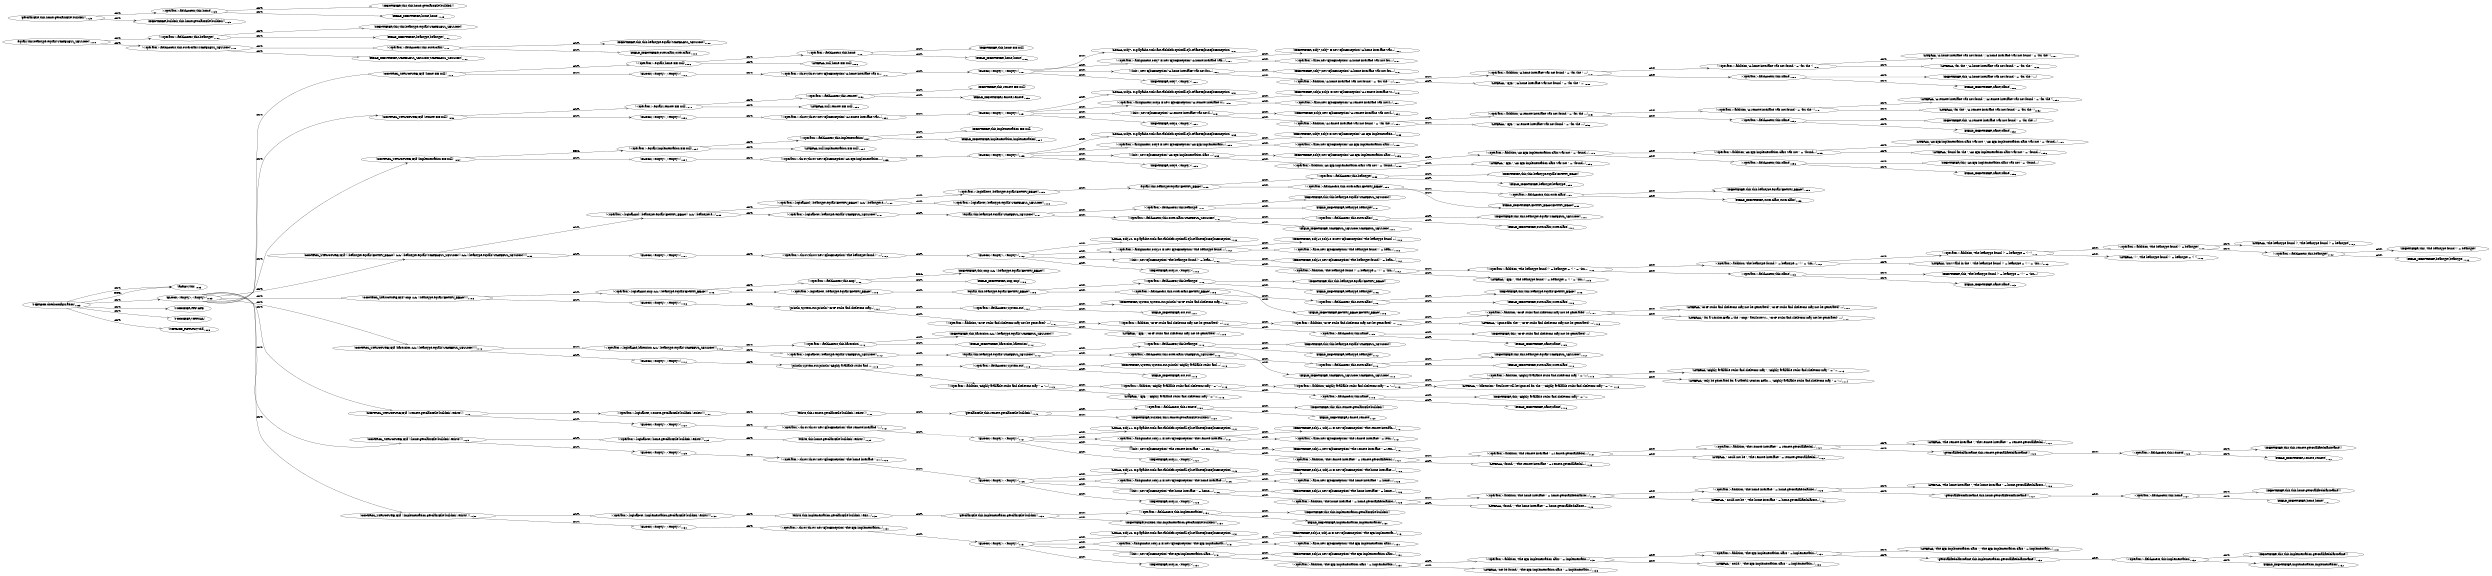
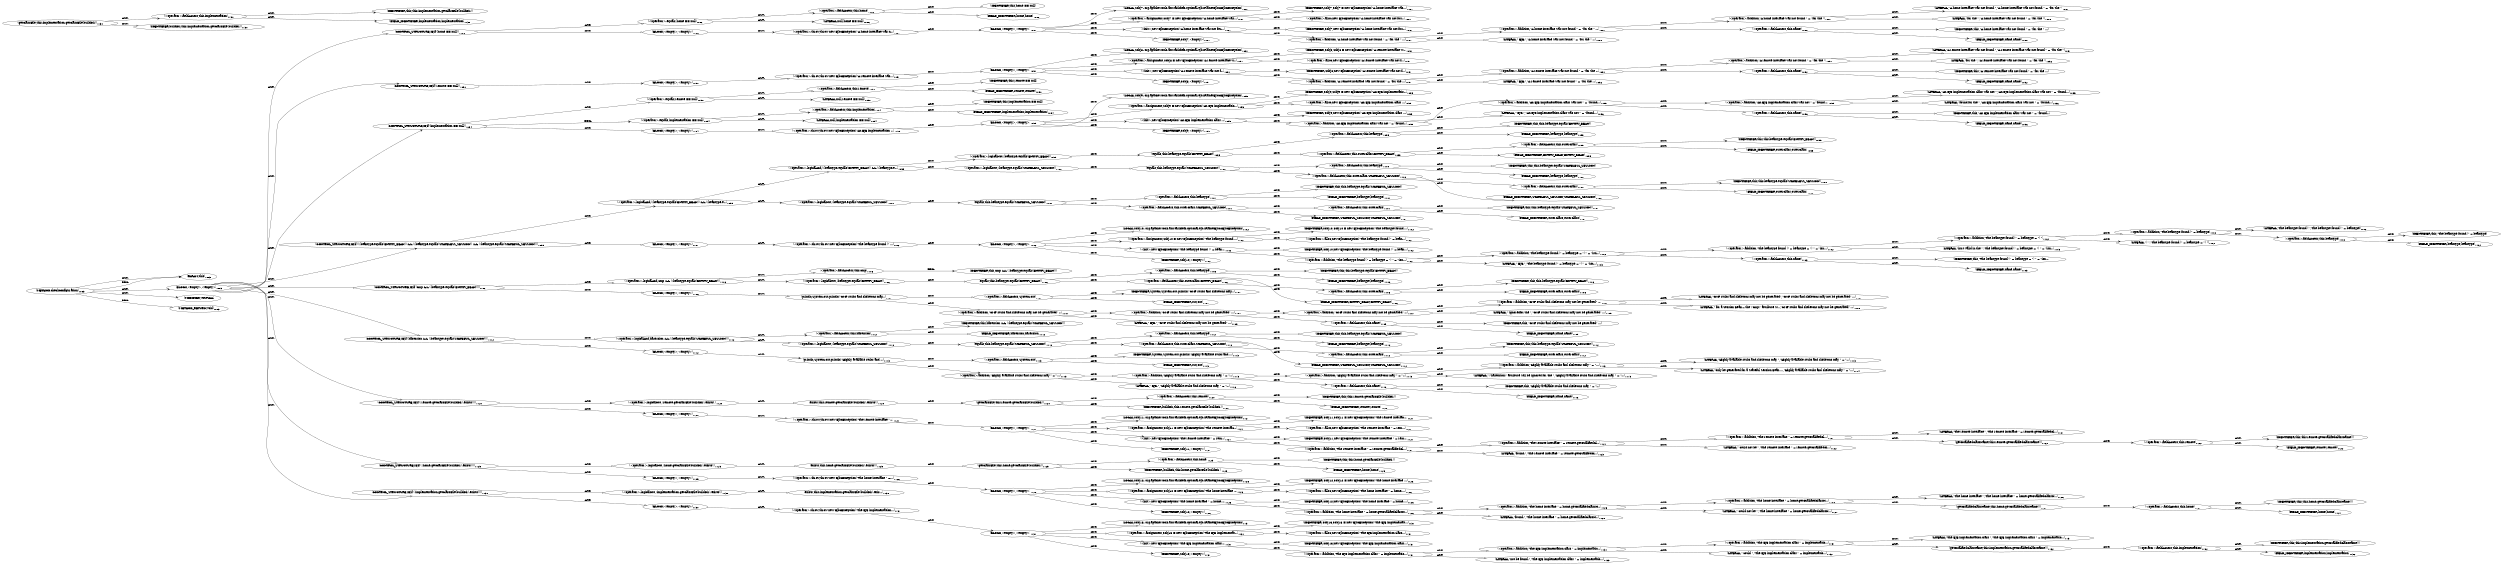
edge "(<operator>.equals,home == null)" -> "(LITERAL,null,home == null)": arrowhead onormal -> vee
node "(<operator>.equals,remote == null)": text "1010" -> "1090"
edge "(CONTROL_STRUCTURE,IF,if (remote == null))" -> "(<operator>.equals,remote == null)": now "(CONTROL_STRUCTURE,IF,if (implementation == null))" -> "(<operator>.equals,remote == null)"
edge "(<operator>.logicalNot,!beantype.equals(STATELESS_SESSION))" -> "(equals,this.beantype.equals(STATELESS_SESSION))": added, label "AST:"
node "(FIELD_IDENTIFIER,cmp,cmp)": removed
node "(MODIFIER,PRIVATE)": removed
edge "(METHOD,checkConfiguration)" -> "(MODIFIER,VIRTUAL)": arrowhead onormal -> vee
edge "(METHOD,checkConfiguration)" -> "(METHOD_RETURN,void)": label "AST: " -> "DDG: "
edge "(exists,this.home.getClassFile(buildDir).exists())" -> "(getClassFile,this.home.getClassFile(buildDir))": added, label "AST:"
edge "(exists,this.implementation.getClassFile(buildDir).exis...)" -> "(getClassFile,this.implementation.getClassFile(buildDir))": removed, label "AST:"
